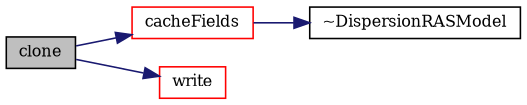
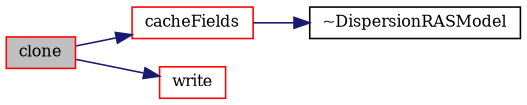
node "clone": color black -> red
